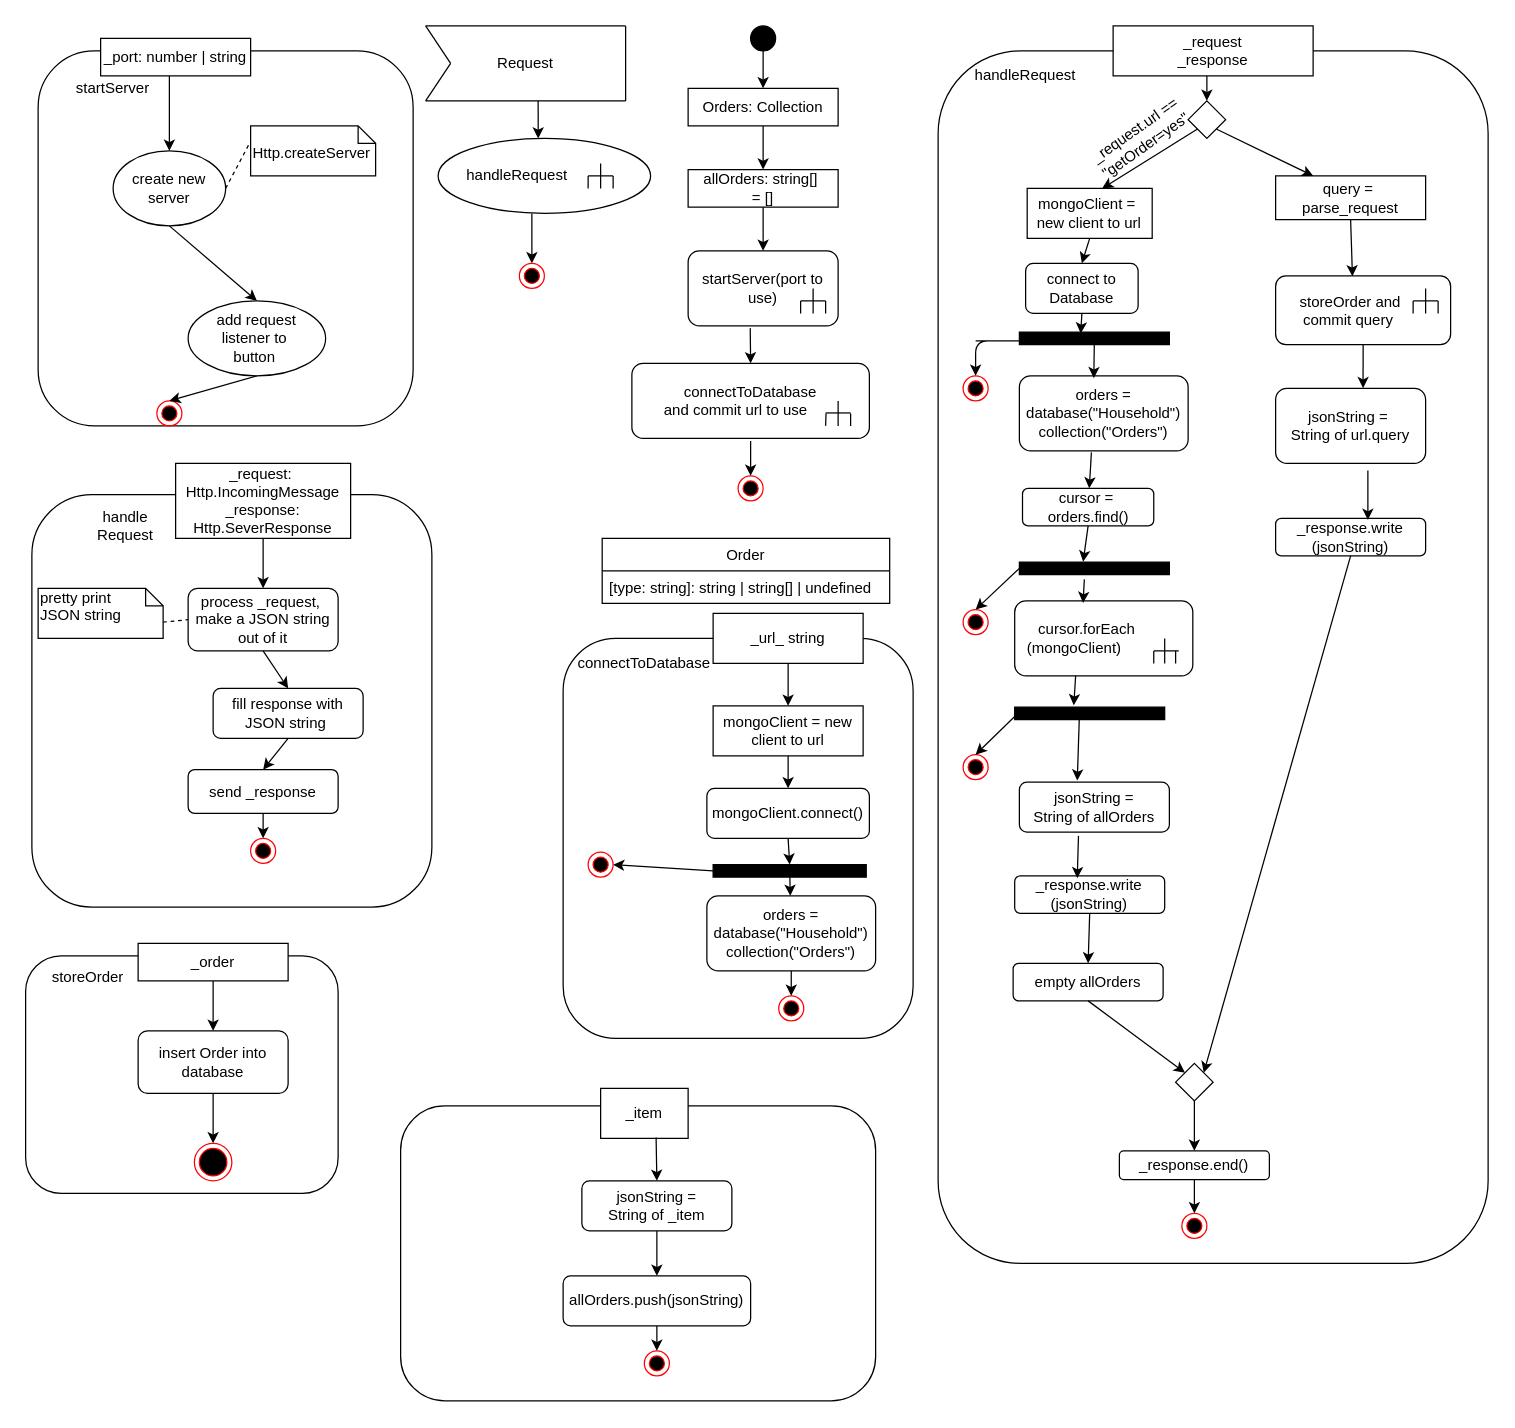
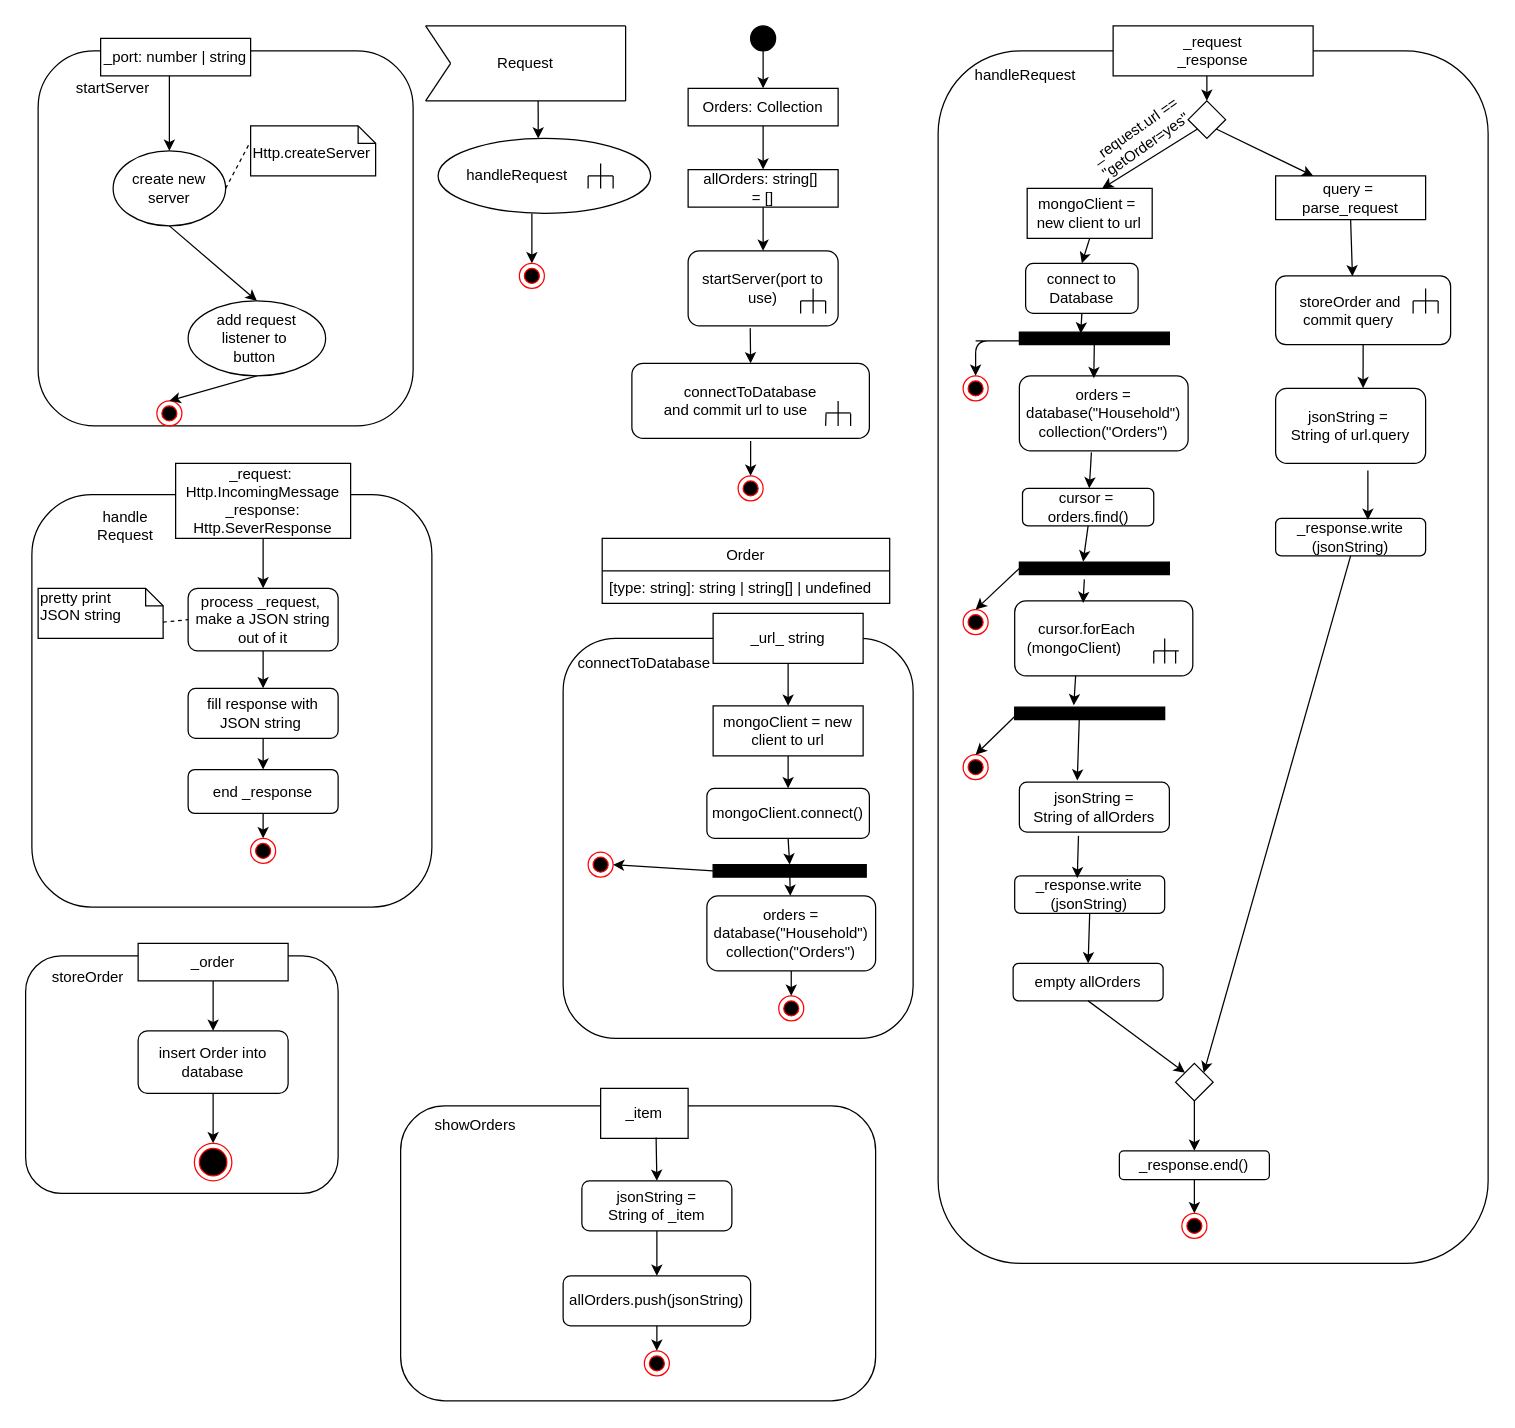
node "fill response with JSON string": moved (288, 713) -> (263, 713)
node "send _response": label "send _response" -> "end _response"
node "showOrders": added
